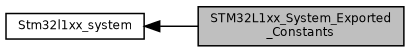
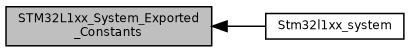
edge "STM32L1xx_System_Exported _Constants" -> "Stm32l1xx_system": reversed
